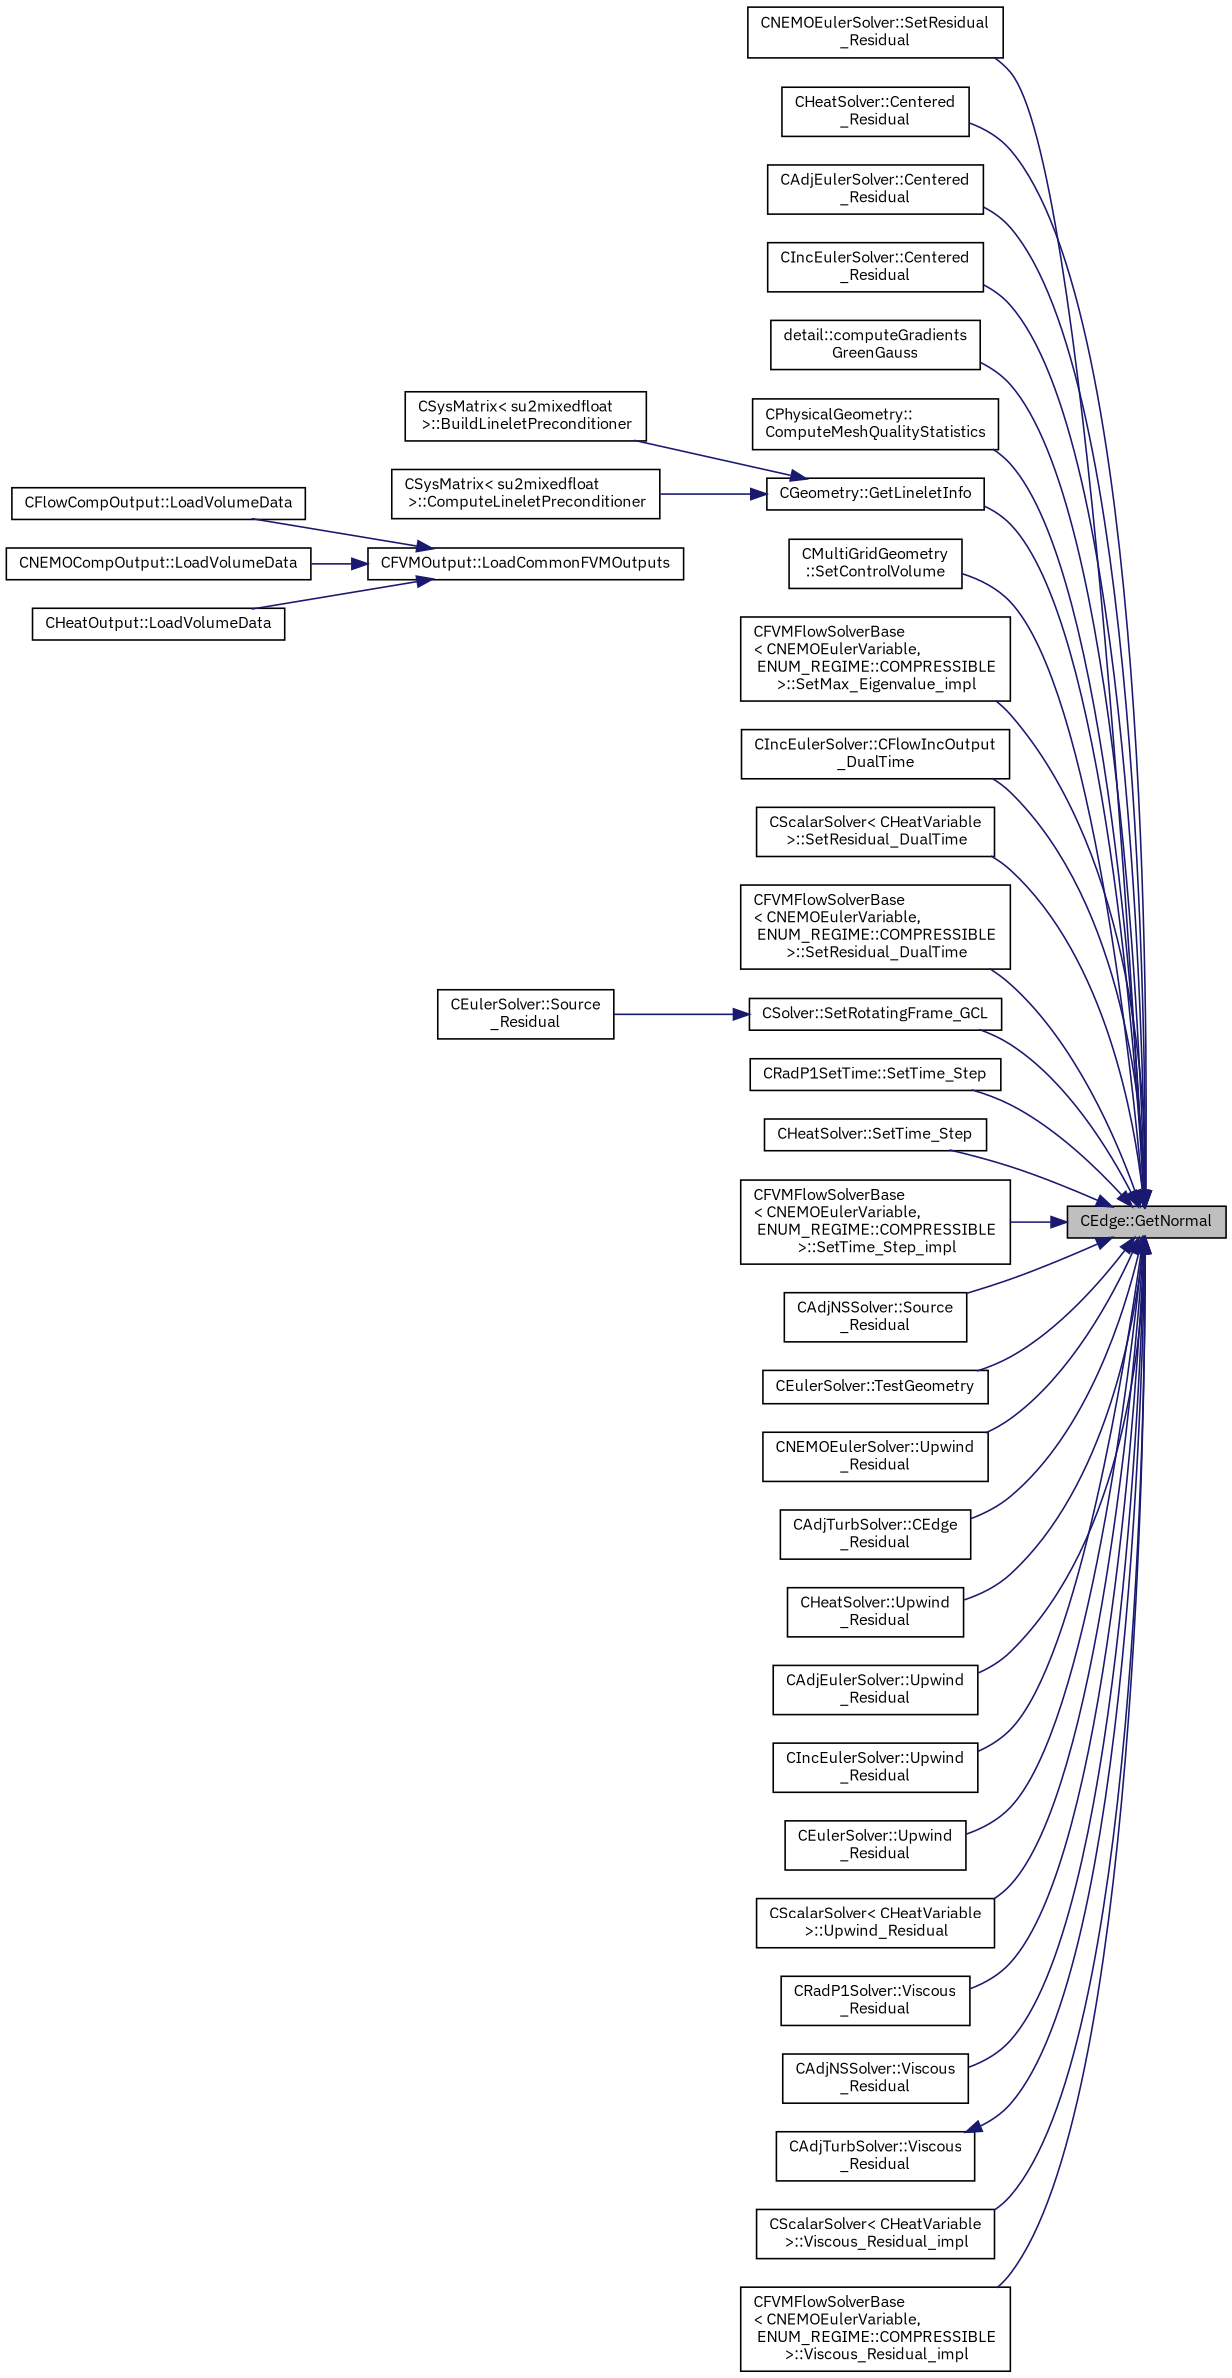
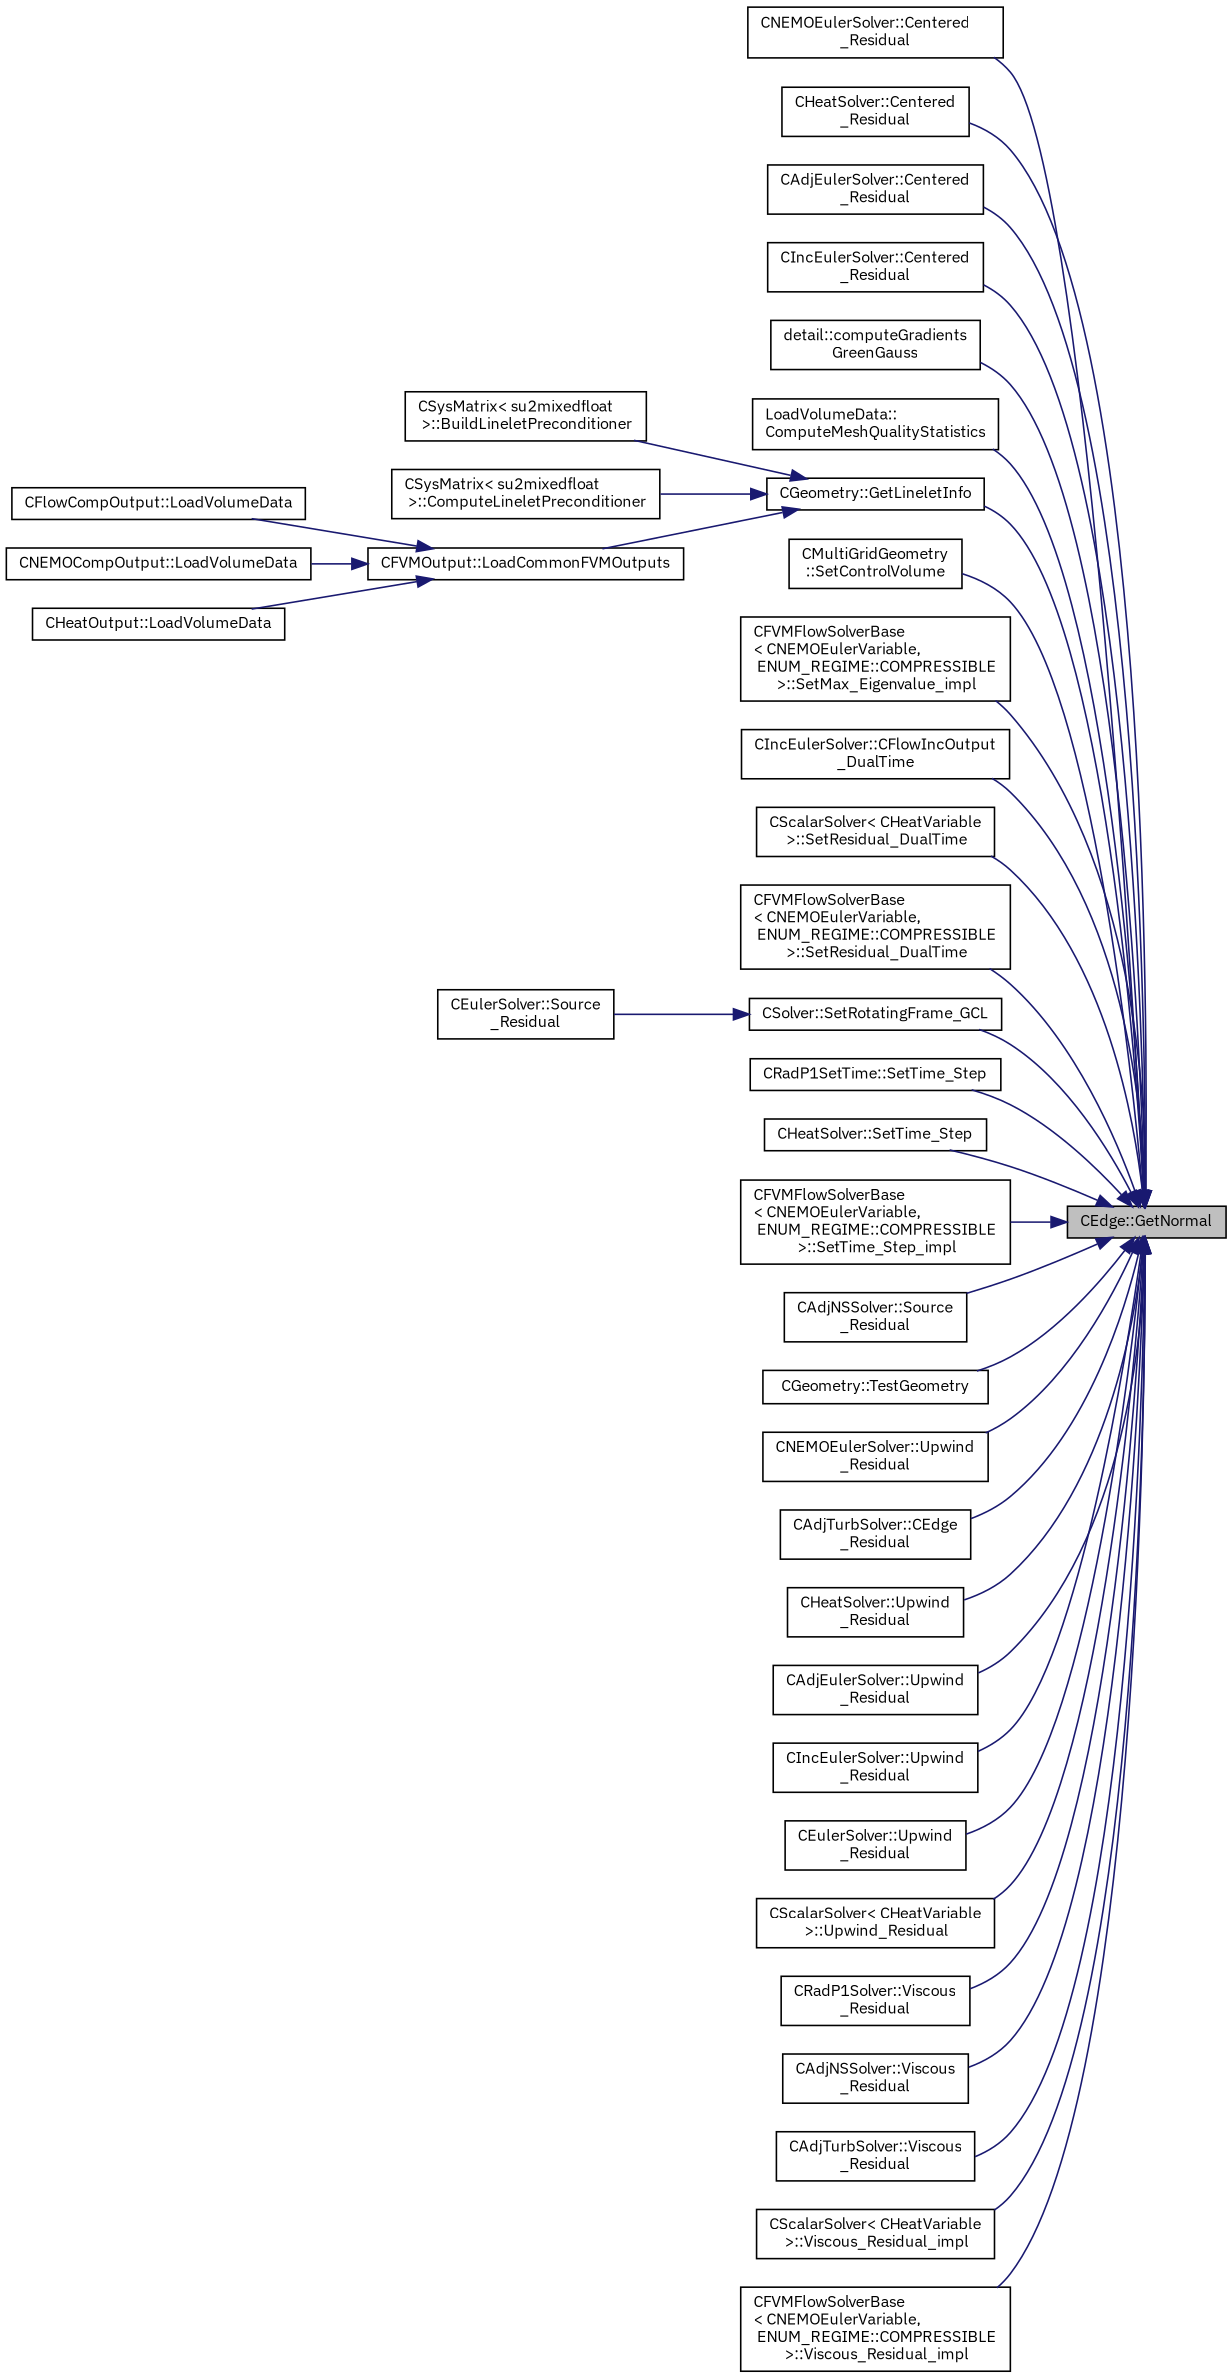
node "CNEMOEulerSolver::SetResidual _Residual": label "CNEMOEulerSolver::SetResidual _Residual" -> "CNEMOEulerSolver::Centered _Residual"
node "CPhysicalGeometry:: ComputeMeshQualityStatistics": label "CPhysicalGeometry:: ComputeMeshQualityStatistics" -> "LoadVolumeData:: ComputeMeshQualityStatistics"
edge "CFVMOutput::LoadCommonFVMOutputs" -> "CGeometry::GetLineletInfo": added
node "CEulerSolver::TestGeometry": label "CEulerSolver::TestGeometry" -> "CGeometry::TestGeometry"
edge "CEdge::GetNormal" -> "CAdjTurbSolver::Viscous _Residual": reversed
